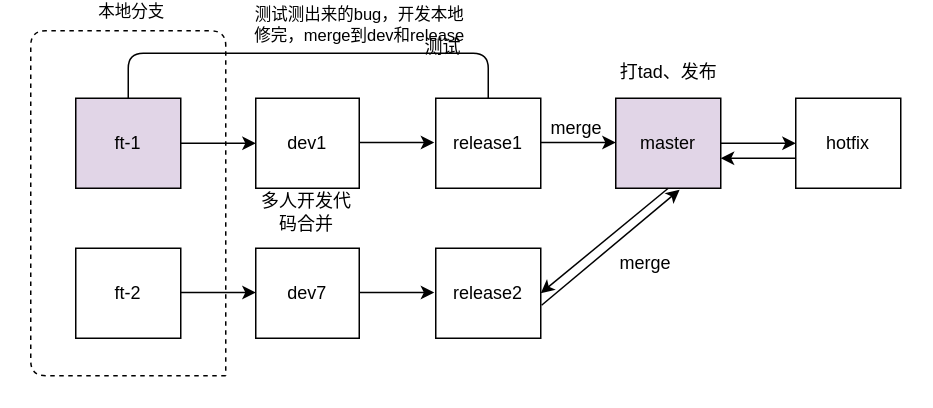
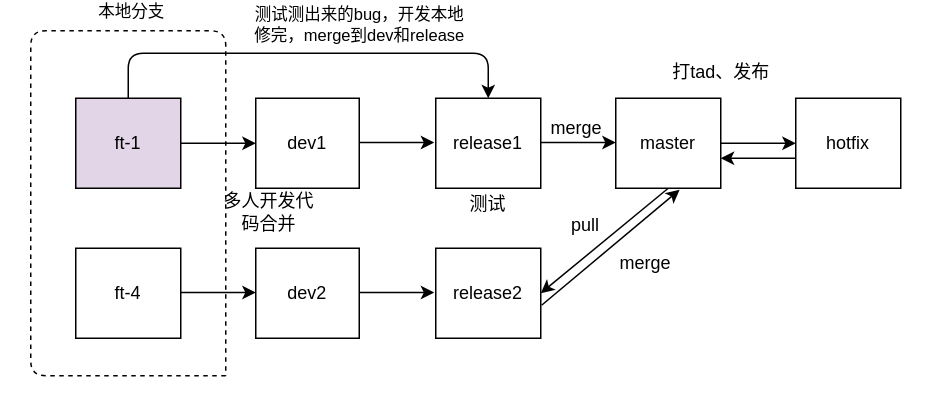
node "测试": moved (443, 47) -> (488, 205)
node "打tad、发布": moved (668, 73) -> (721, 73)
edge "ft-1" -- "release1": arrowhead none -> classic
node "master": fillcolor #e1d5e7 -> #ffffff
node "多人开发代码合并": moved (306, 212) -> (269, 212)
node "pull": added
node "ft-2": label "ft-2" -> "ft-4"
node "dev7": label "dev7" -> "dev2"
